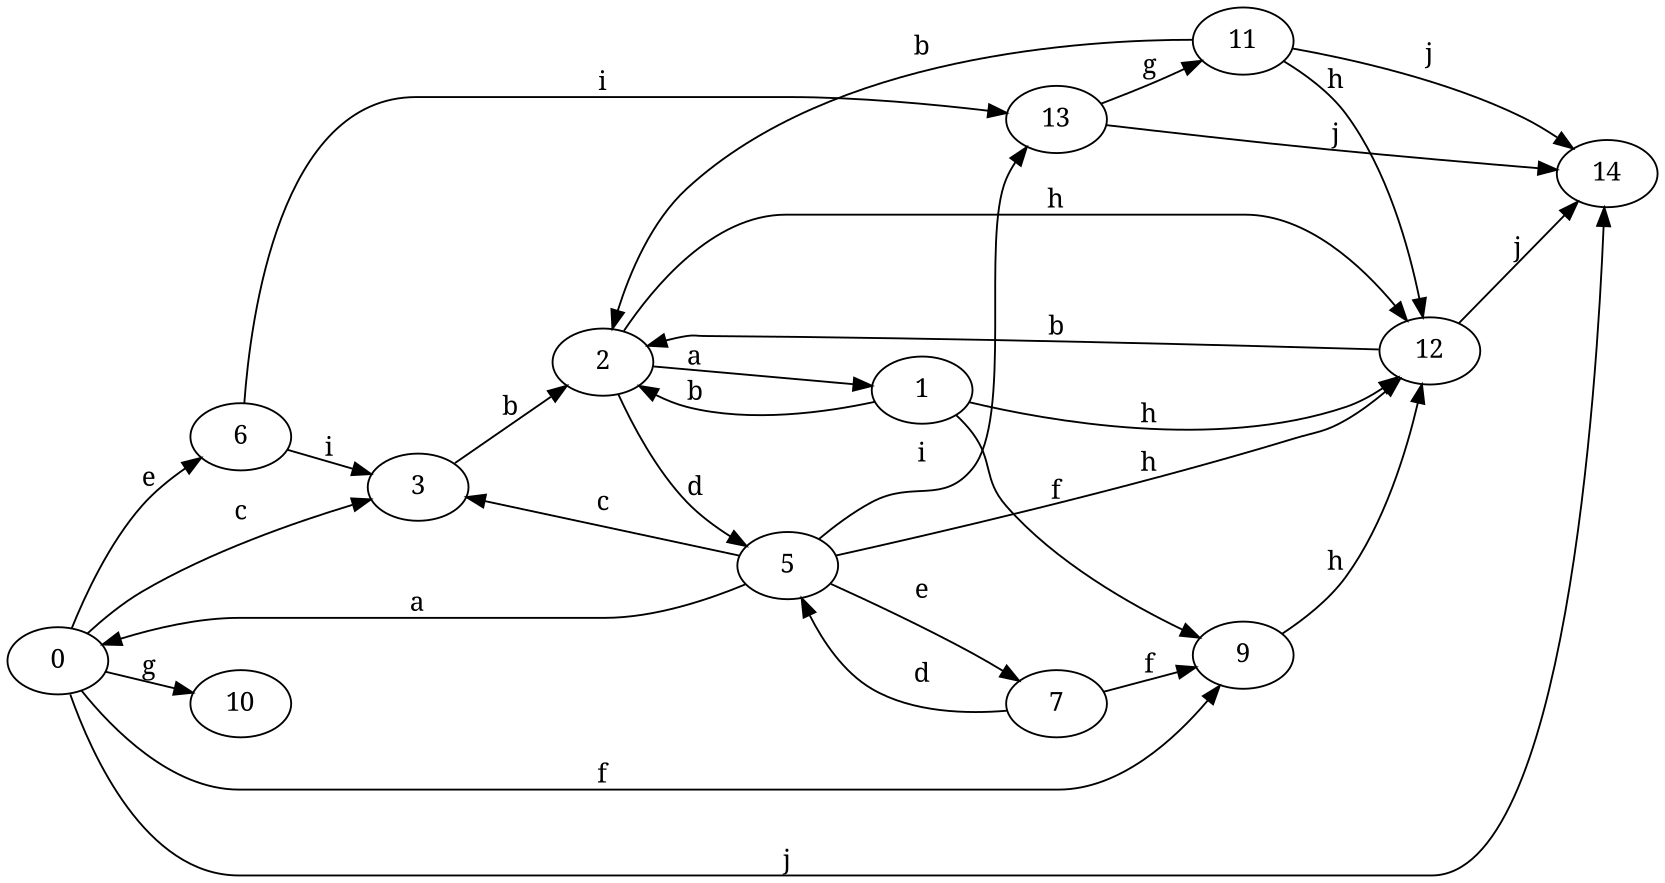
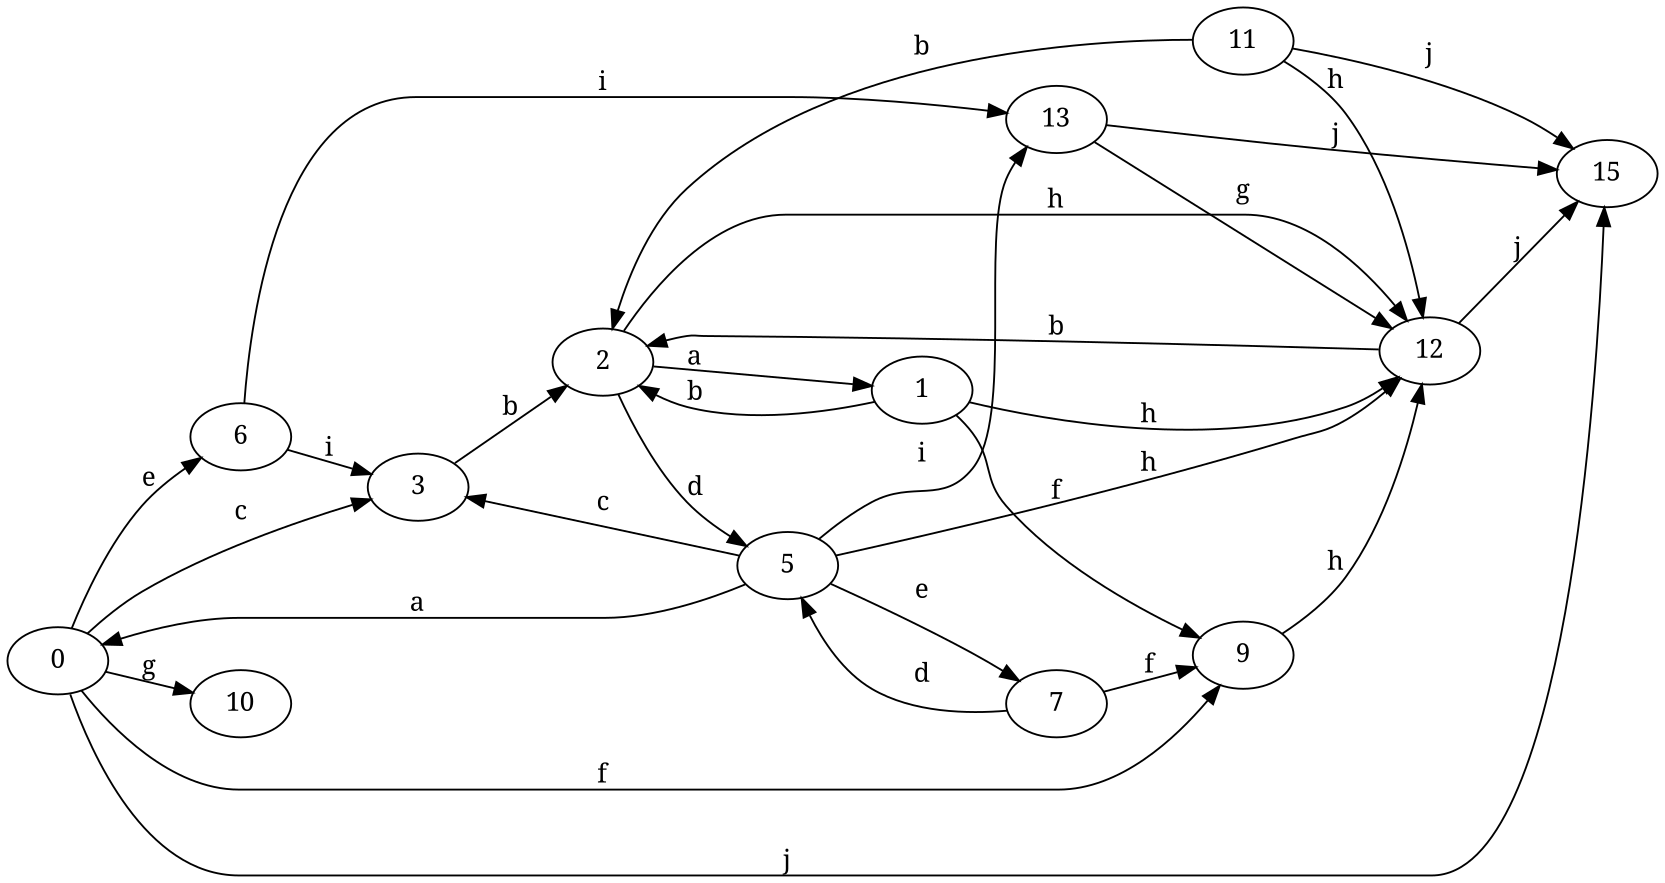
edge "13" -> "11": now "13" -> "12"
node "14": label "14" -> "15"
